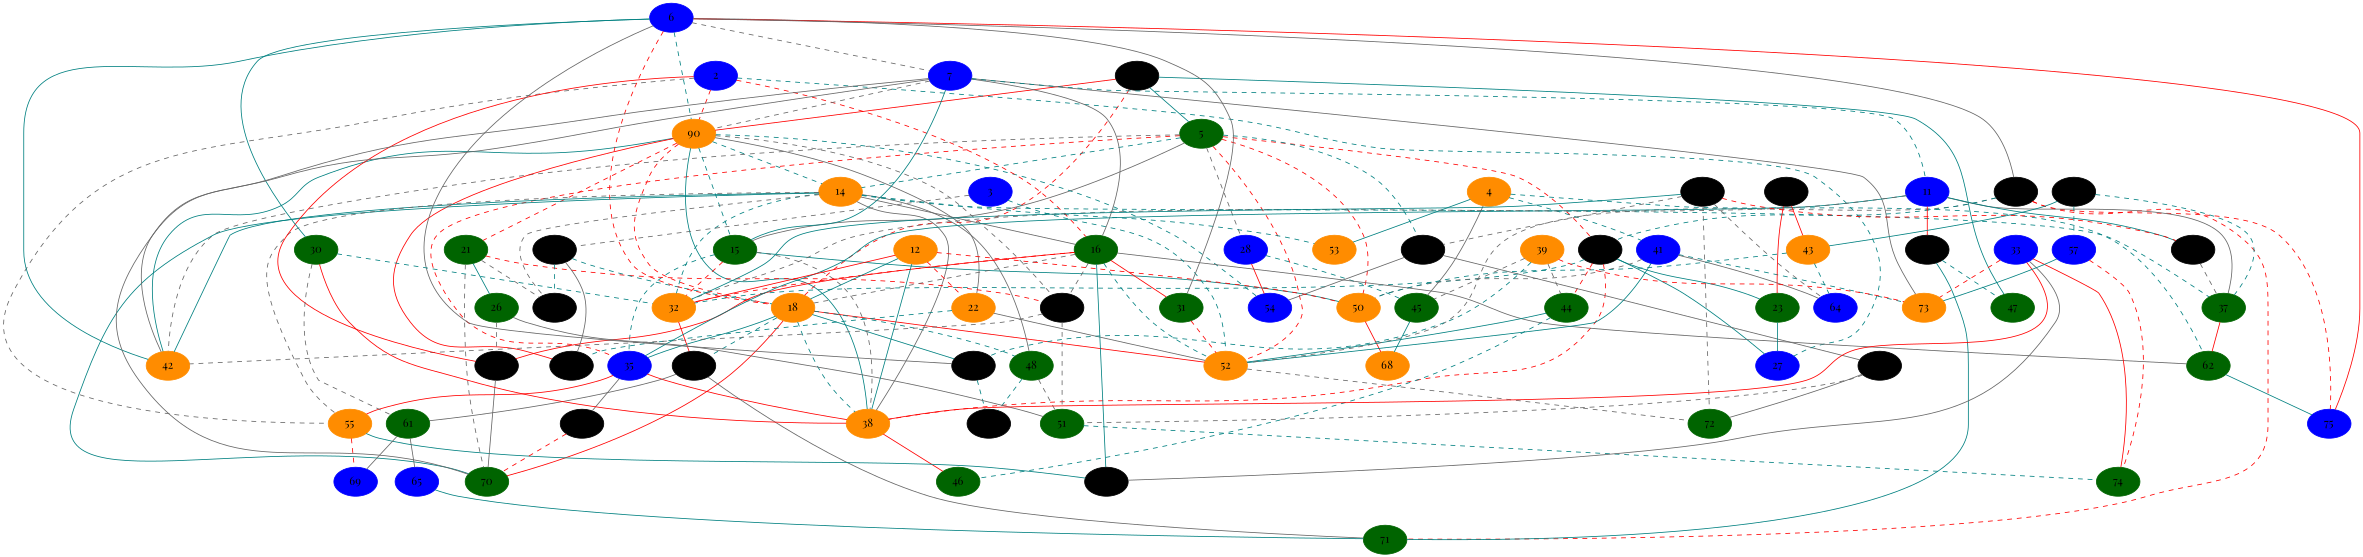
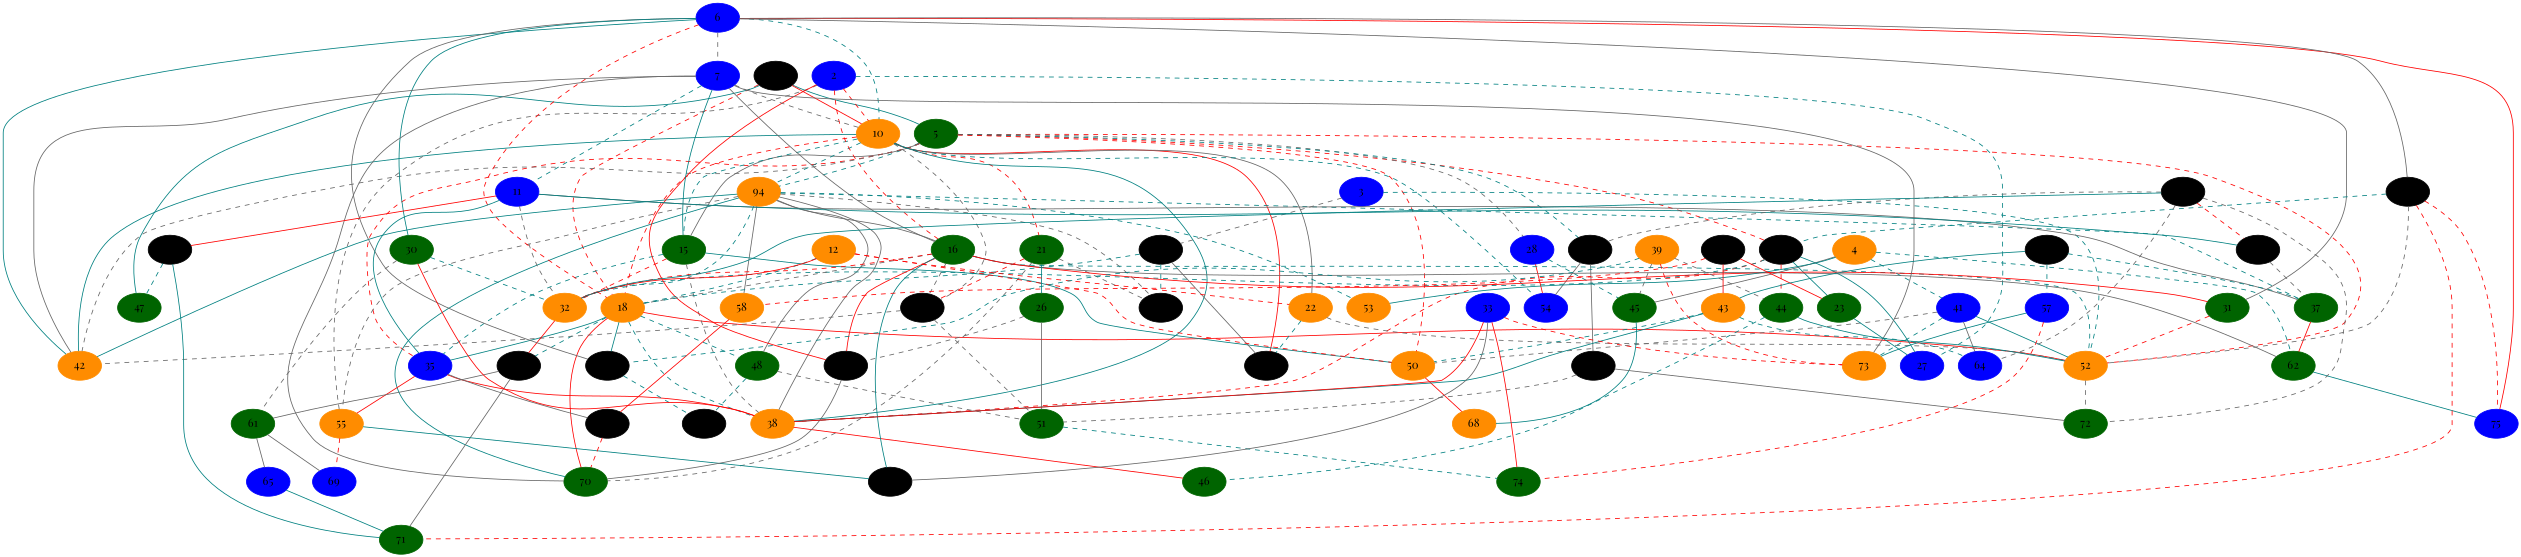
node "90": label "90" -> "10"
node "14": label "14" -> "94"
edge "12" -- "18": style solid -> dashed
node "58": added
edge "22" -- "52": style solid -> dashed
edge "12" -- "38": now "43" -- "38"
